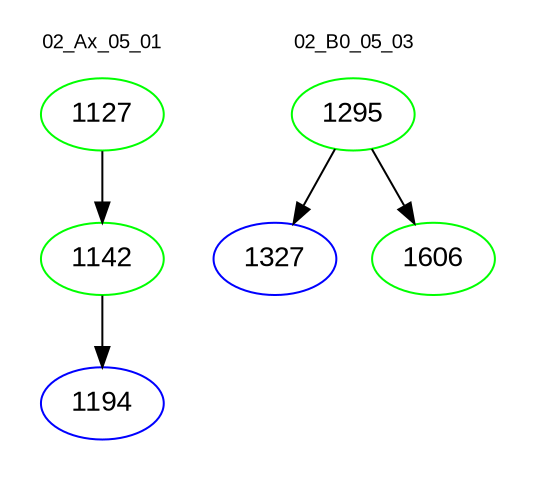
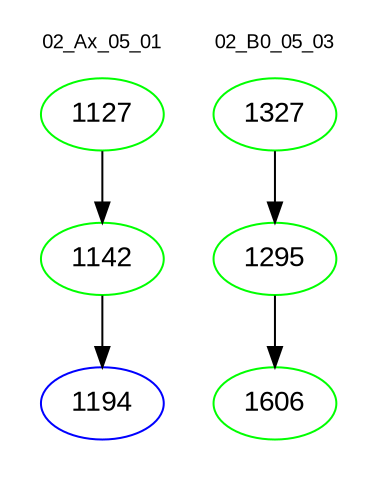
edge "1295" -> "1327": reversed
node "1327": color blue -> green
